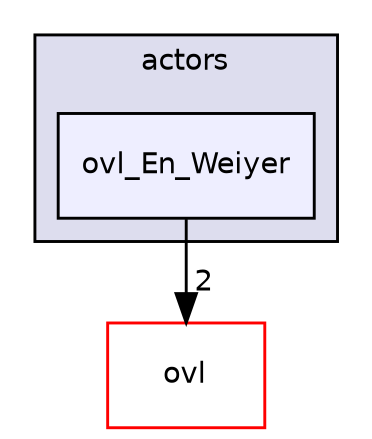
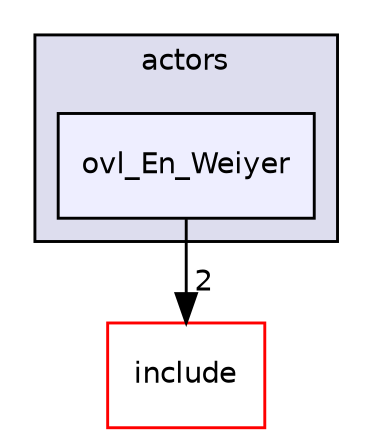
node "ovl": label "ovl" -> "include"
